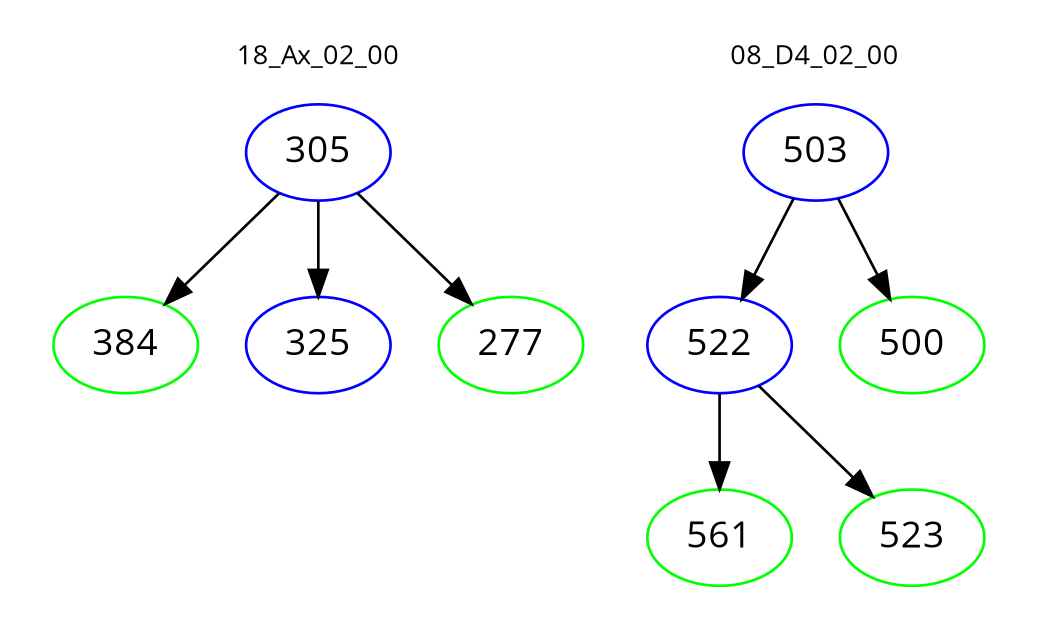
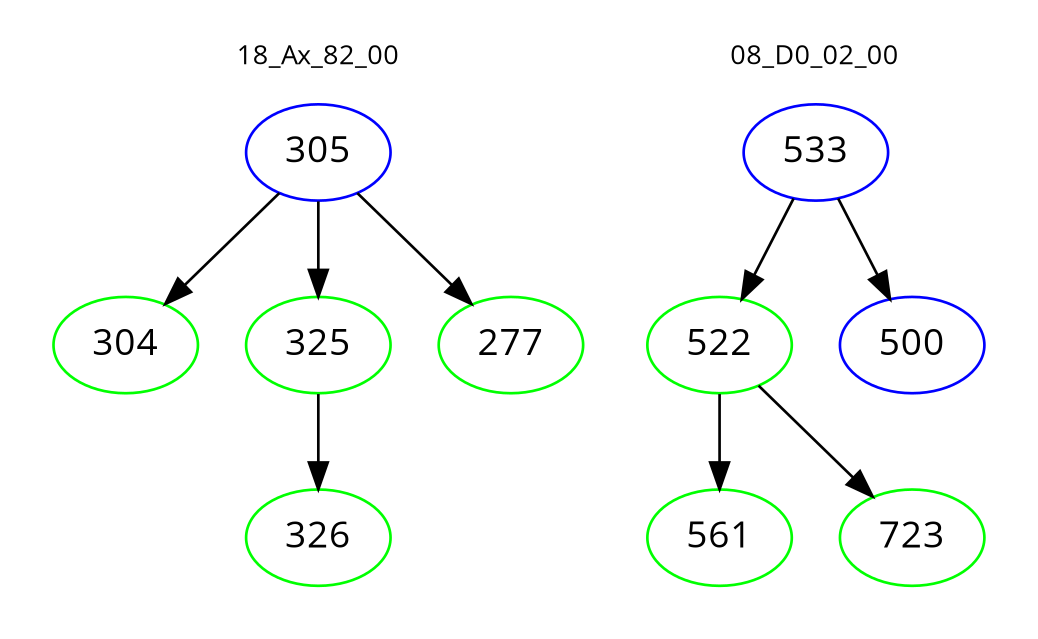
cluster "18_Ax_02_00": label "18_Ax_02_00" -> "18_Ax_82_00"
cluster "08_D4_02_00": label "08_D4_02_00" -> "08_D0_02_00"
node "503": label "503" -> "533"
node "384": label "384" -> "304"
node "325": color blue -> green
node "522": color blue -> green
node "500": color green -> blue
node "326": added
node "523": label "523" -> "723"
